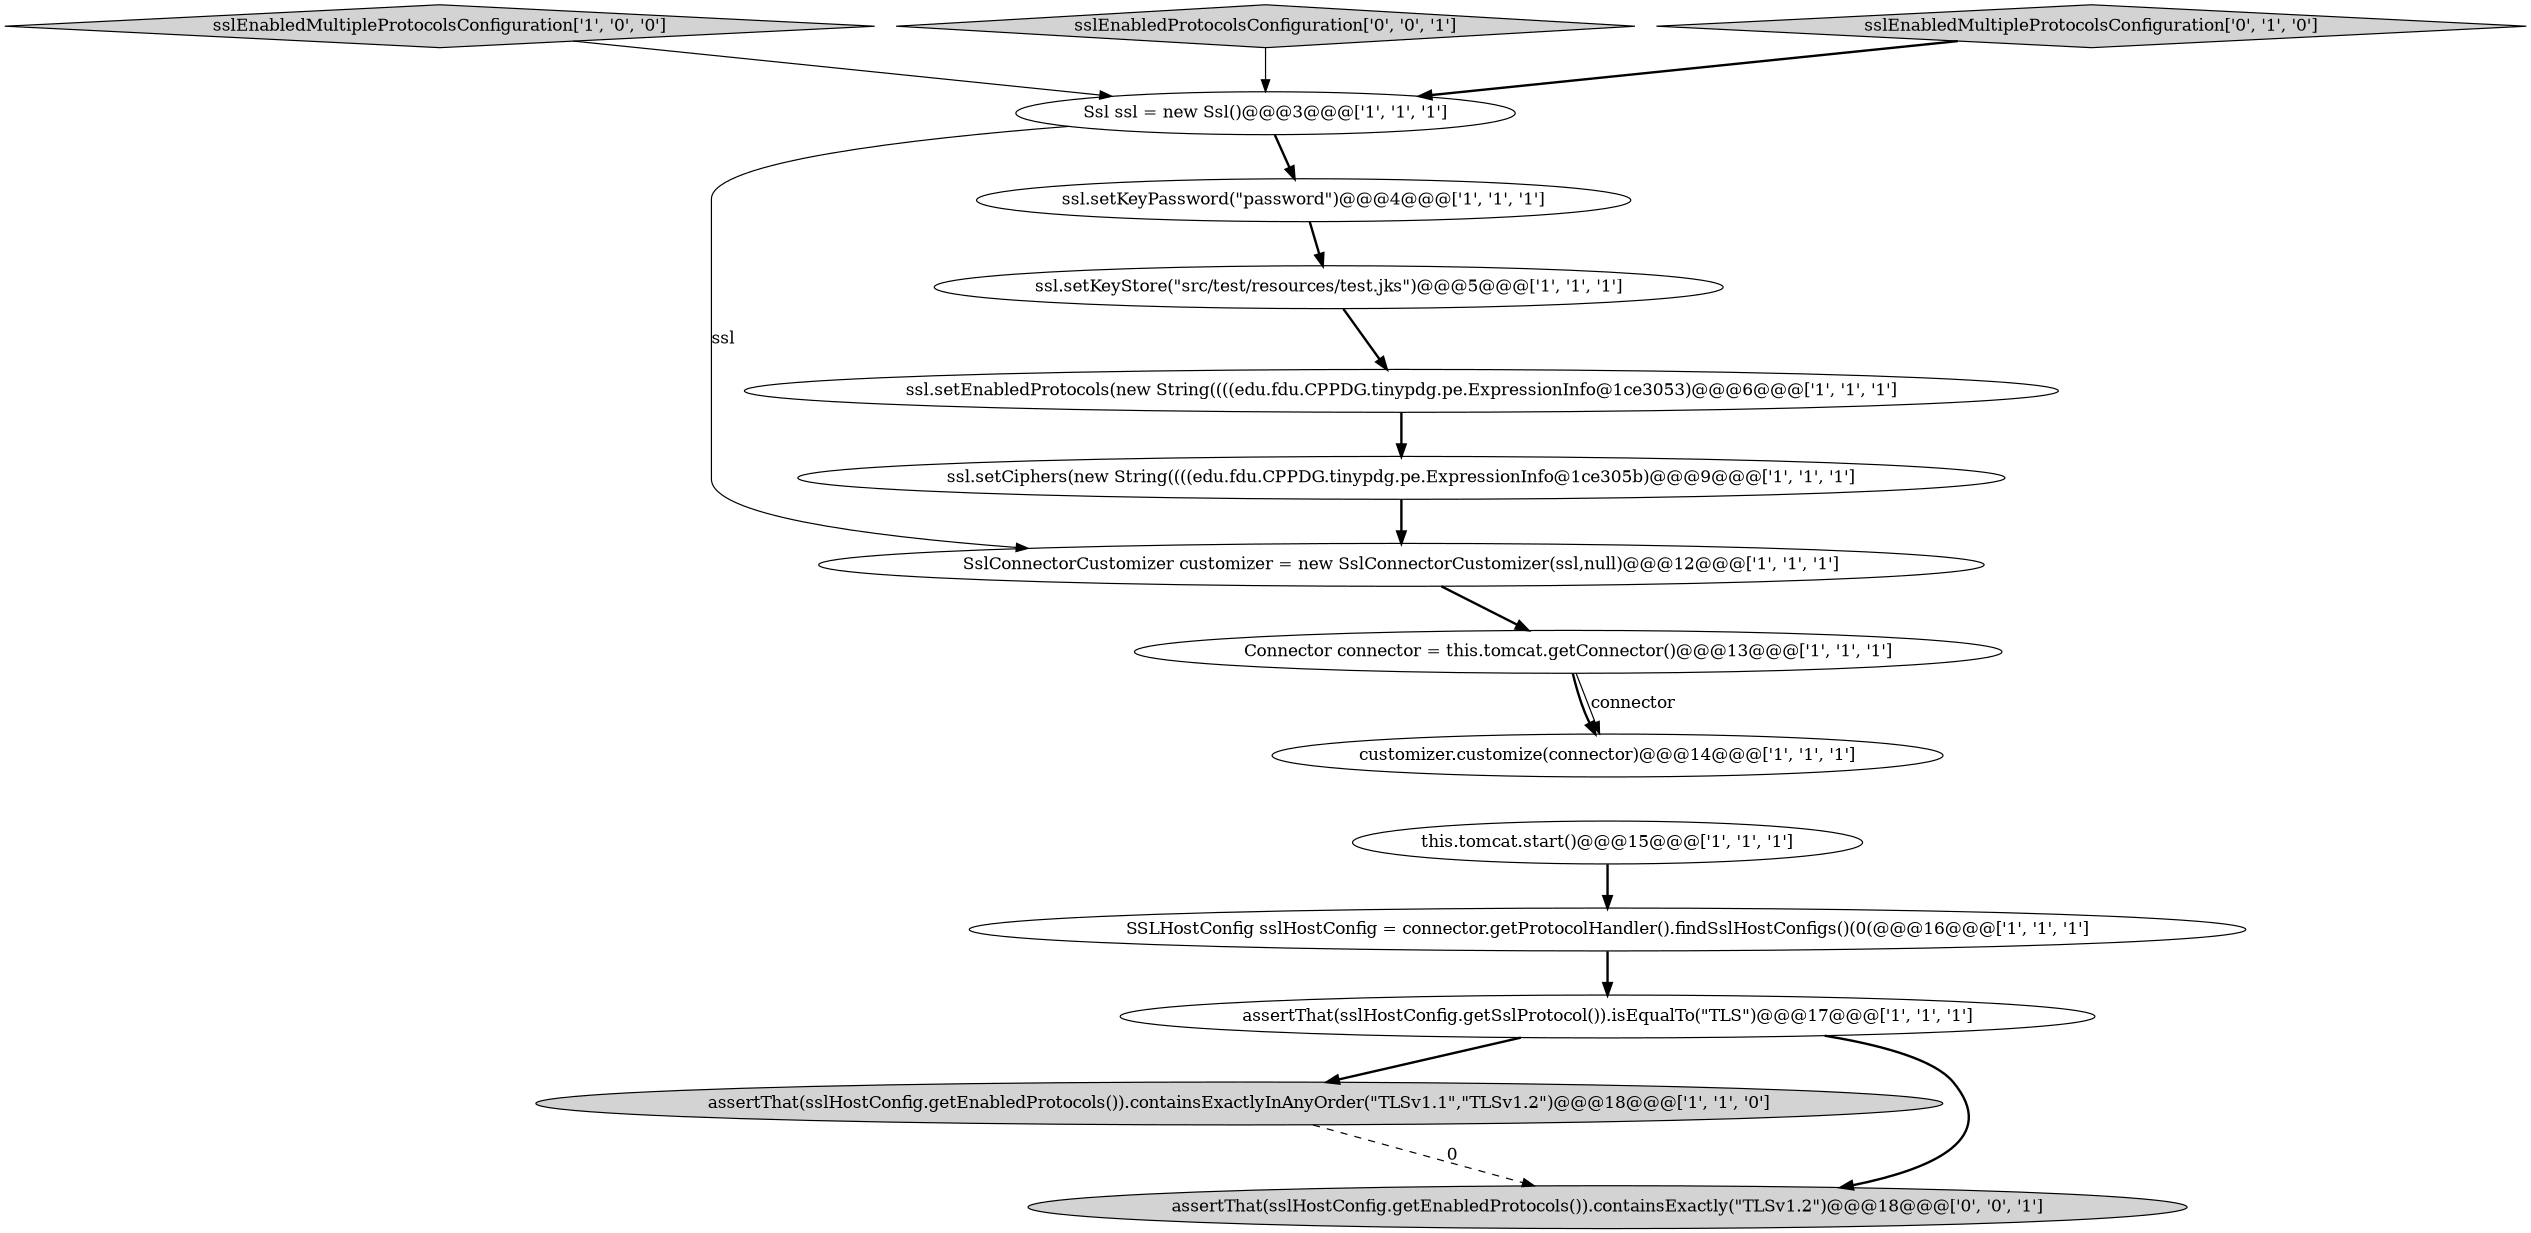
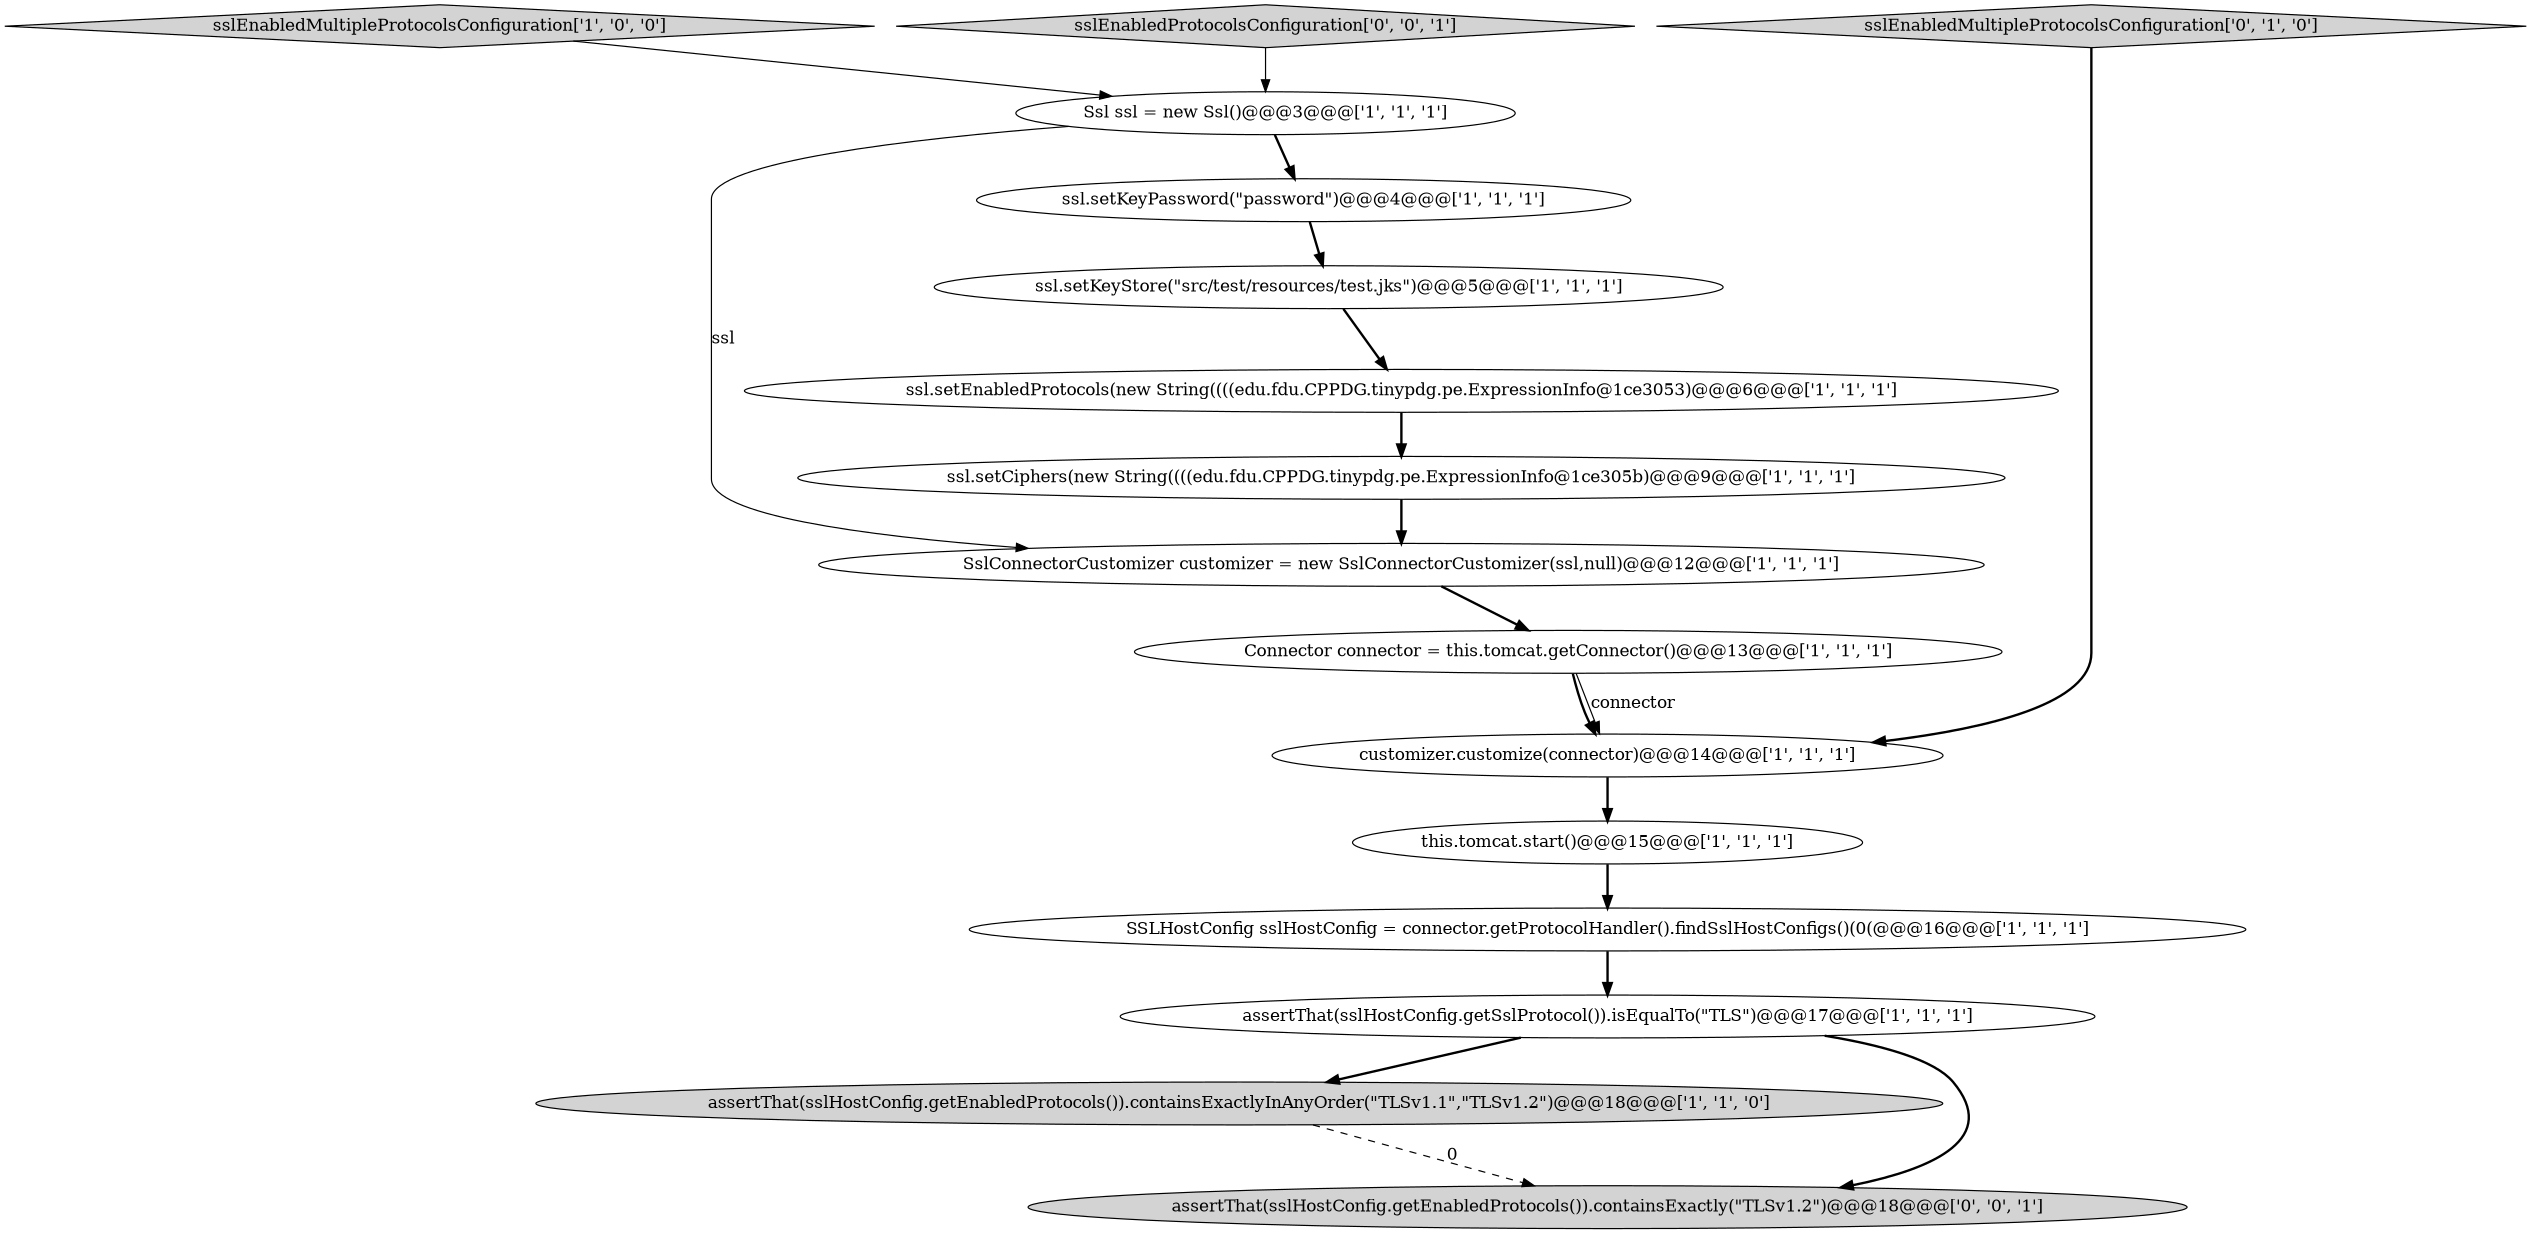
edge "sslEnabledMultipleProtocolsConfiguration['0', '1', '0']" -> "Ssl ssl = new Ssl()@@@3@@@['1', '1', '1']": now "sslEnabledMultipleProtocolsConfiguration['0', '1', '0']" -> "customizer.customize(connector)@@@14@@@['1', '1', '1']"
edge "customizer.customize(connector)@@@14@@@['1', '1', '1']" -> "this.tomcat.start()@@@15@@@['1', '1', '1']": added
